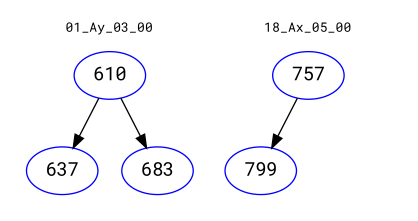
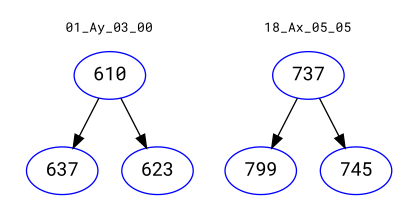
cluster "18_Ax_05_00": label "18_Ax_05_00" -> "18_Ax_05_05"
node "757": label "757" -> "737"
node "683": label "683" -> "623"
node "745": added
